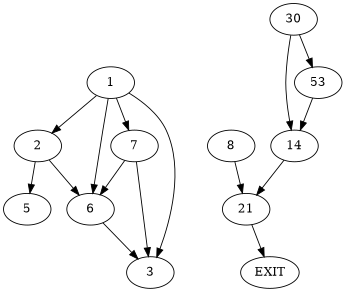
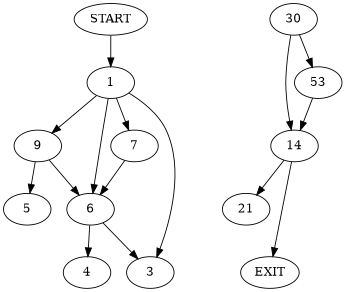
node "START": added
node "2": label "2" -> "9"
node "8": removed
edge "7" -> "3": removed
edge "21" -> "EXIT": now "14" -> "EXIT"
node "4": added
